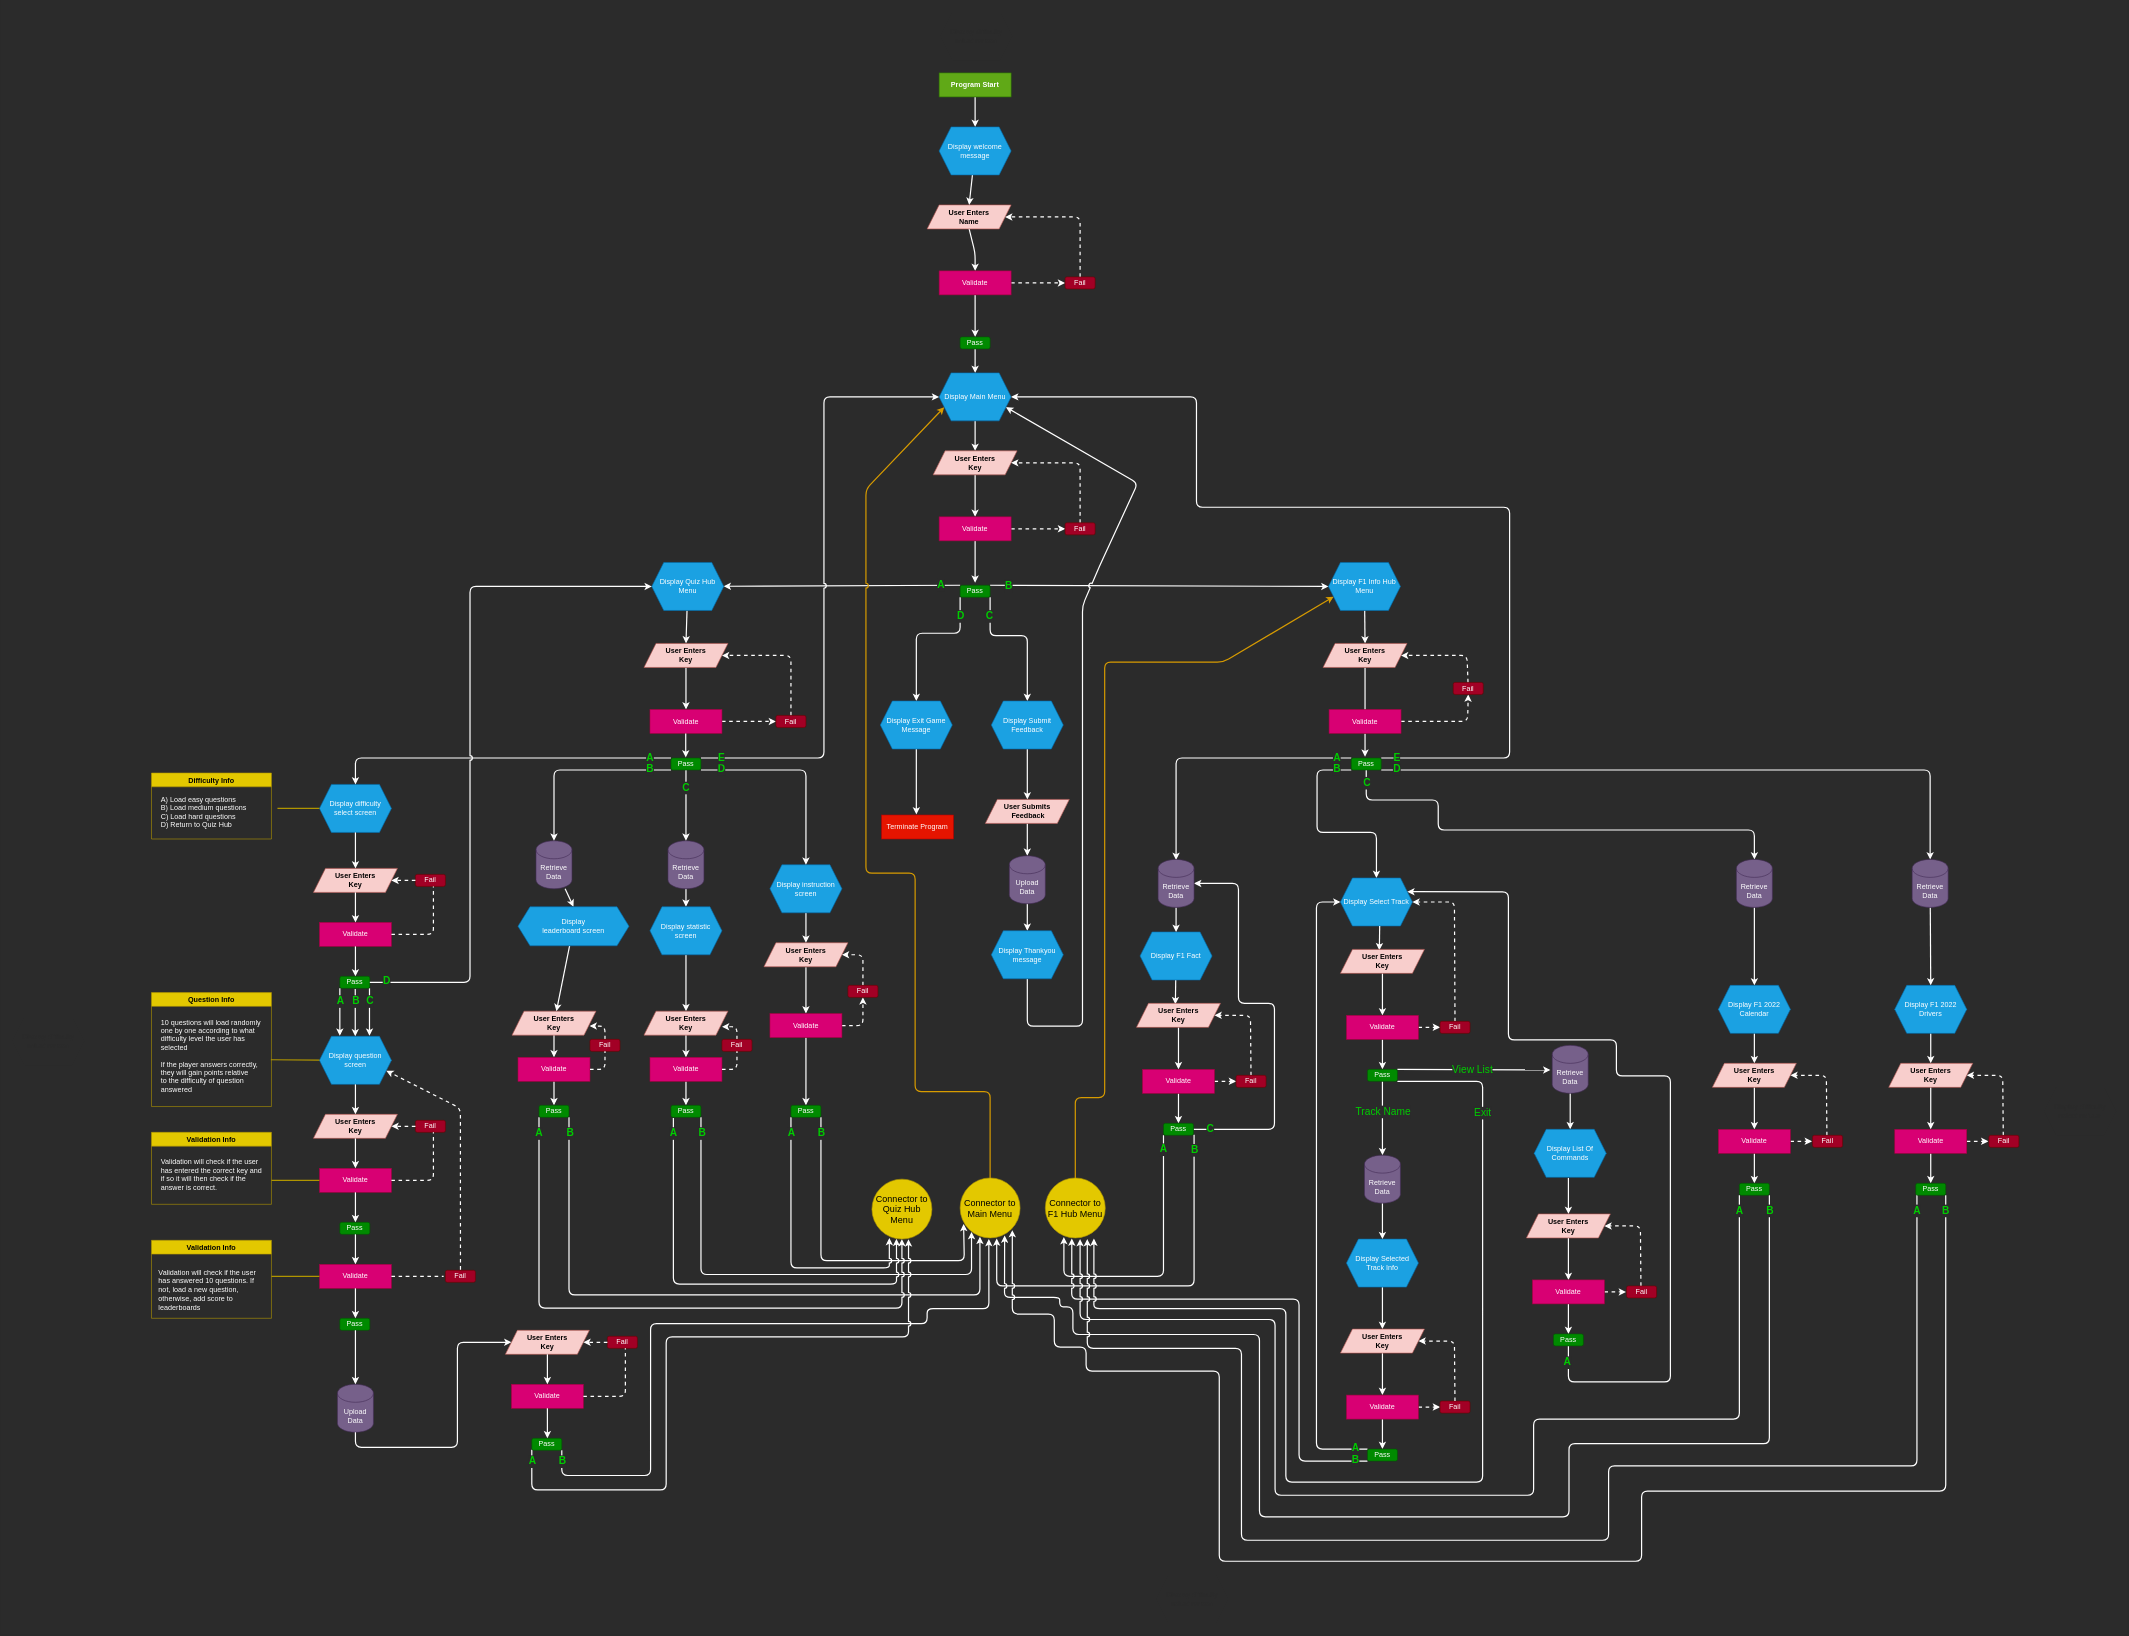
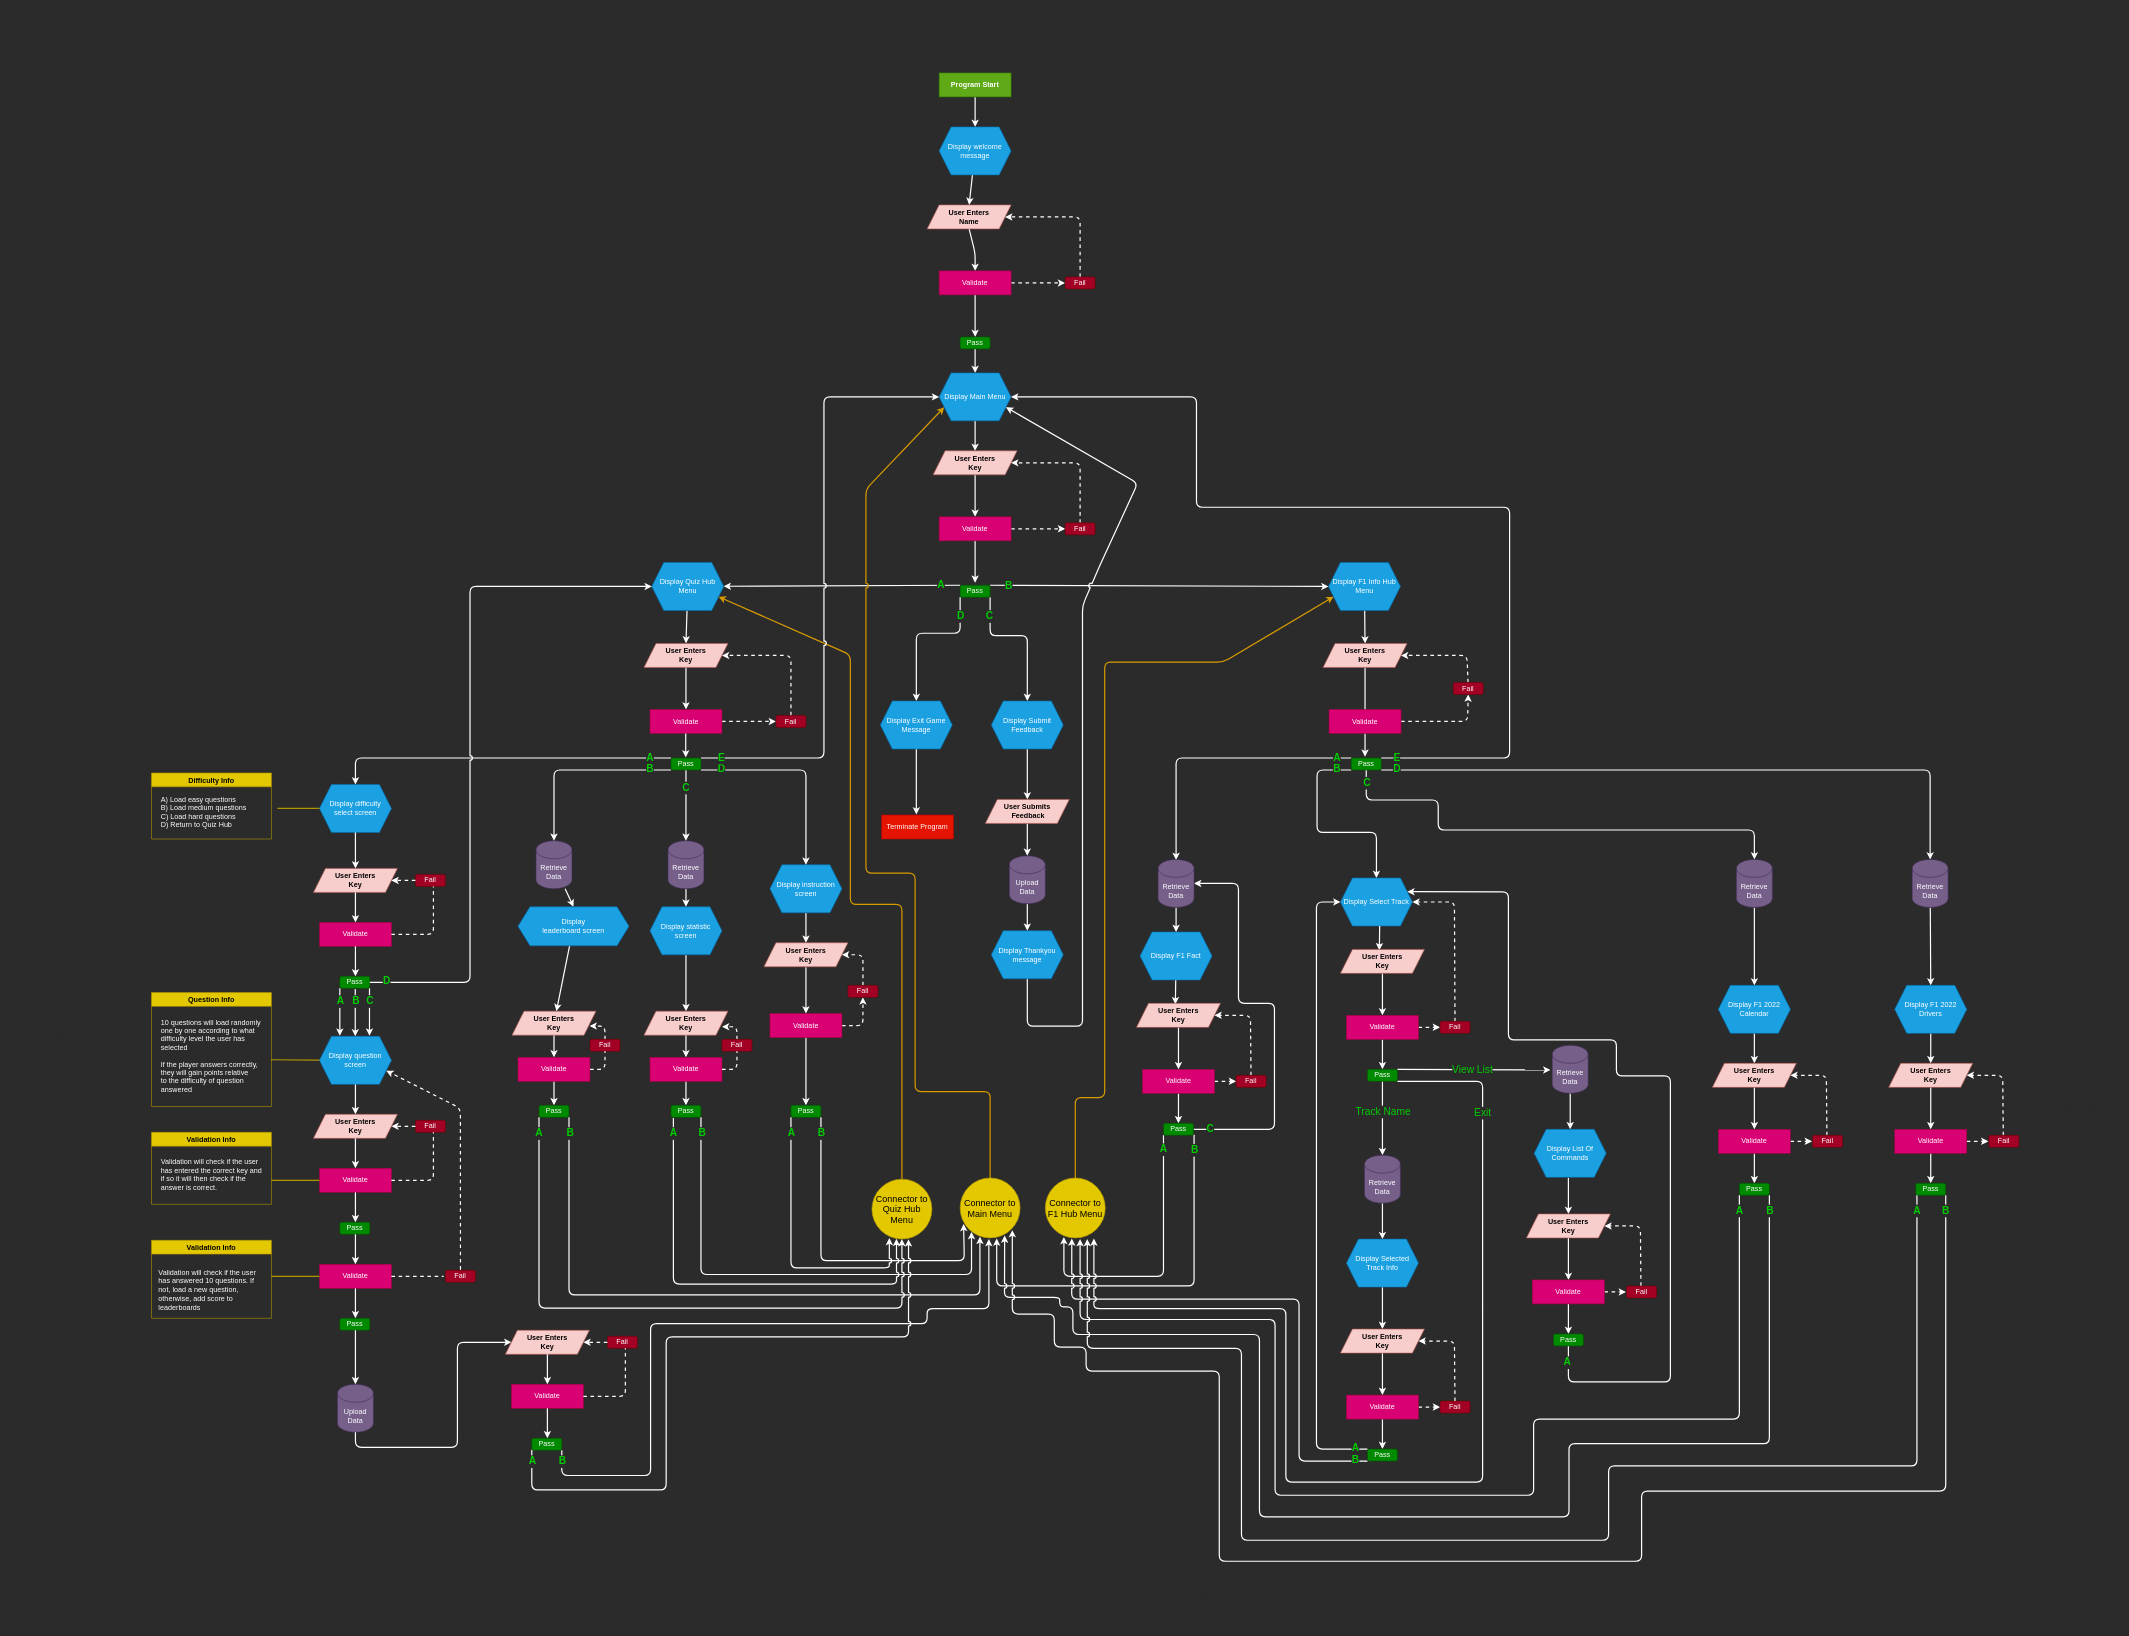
edge "Connector to Quiz Hub Menu" -> "Display Quiz Hub Menu": added
